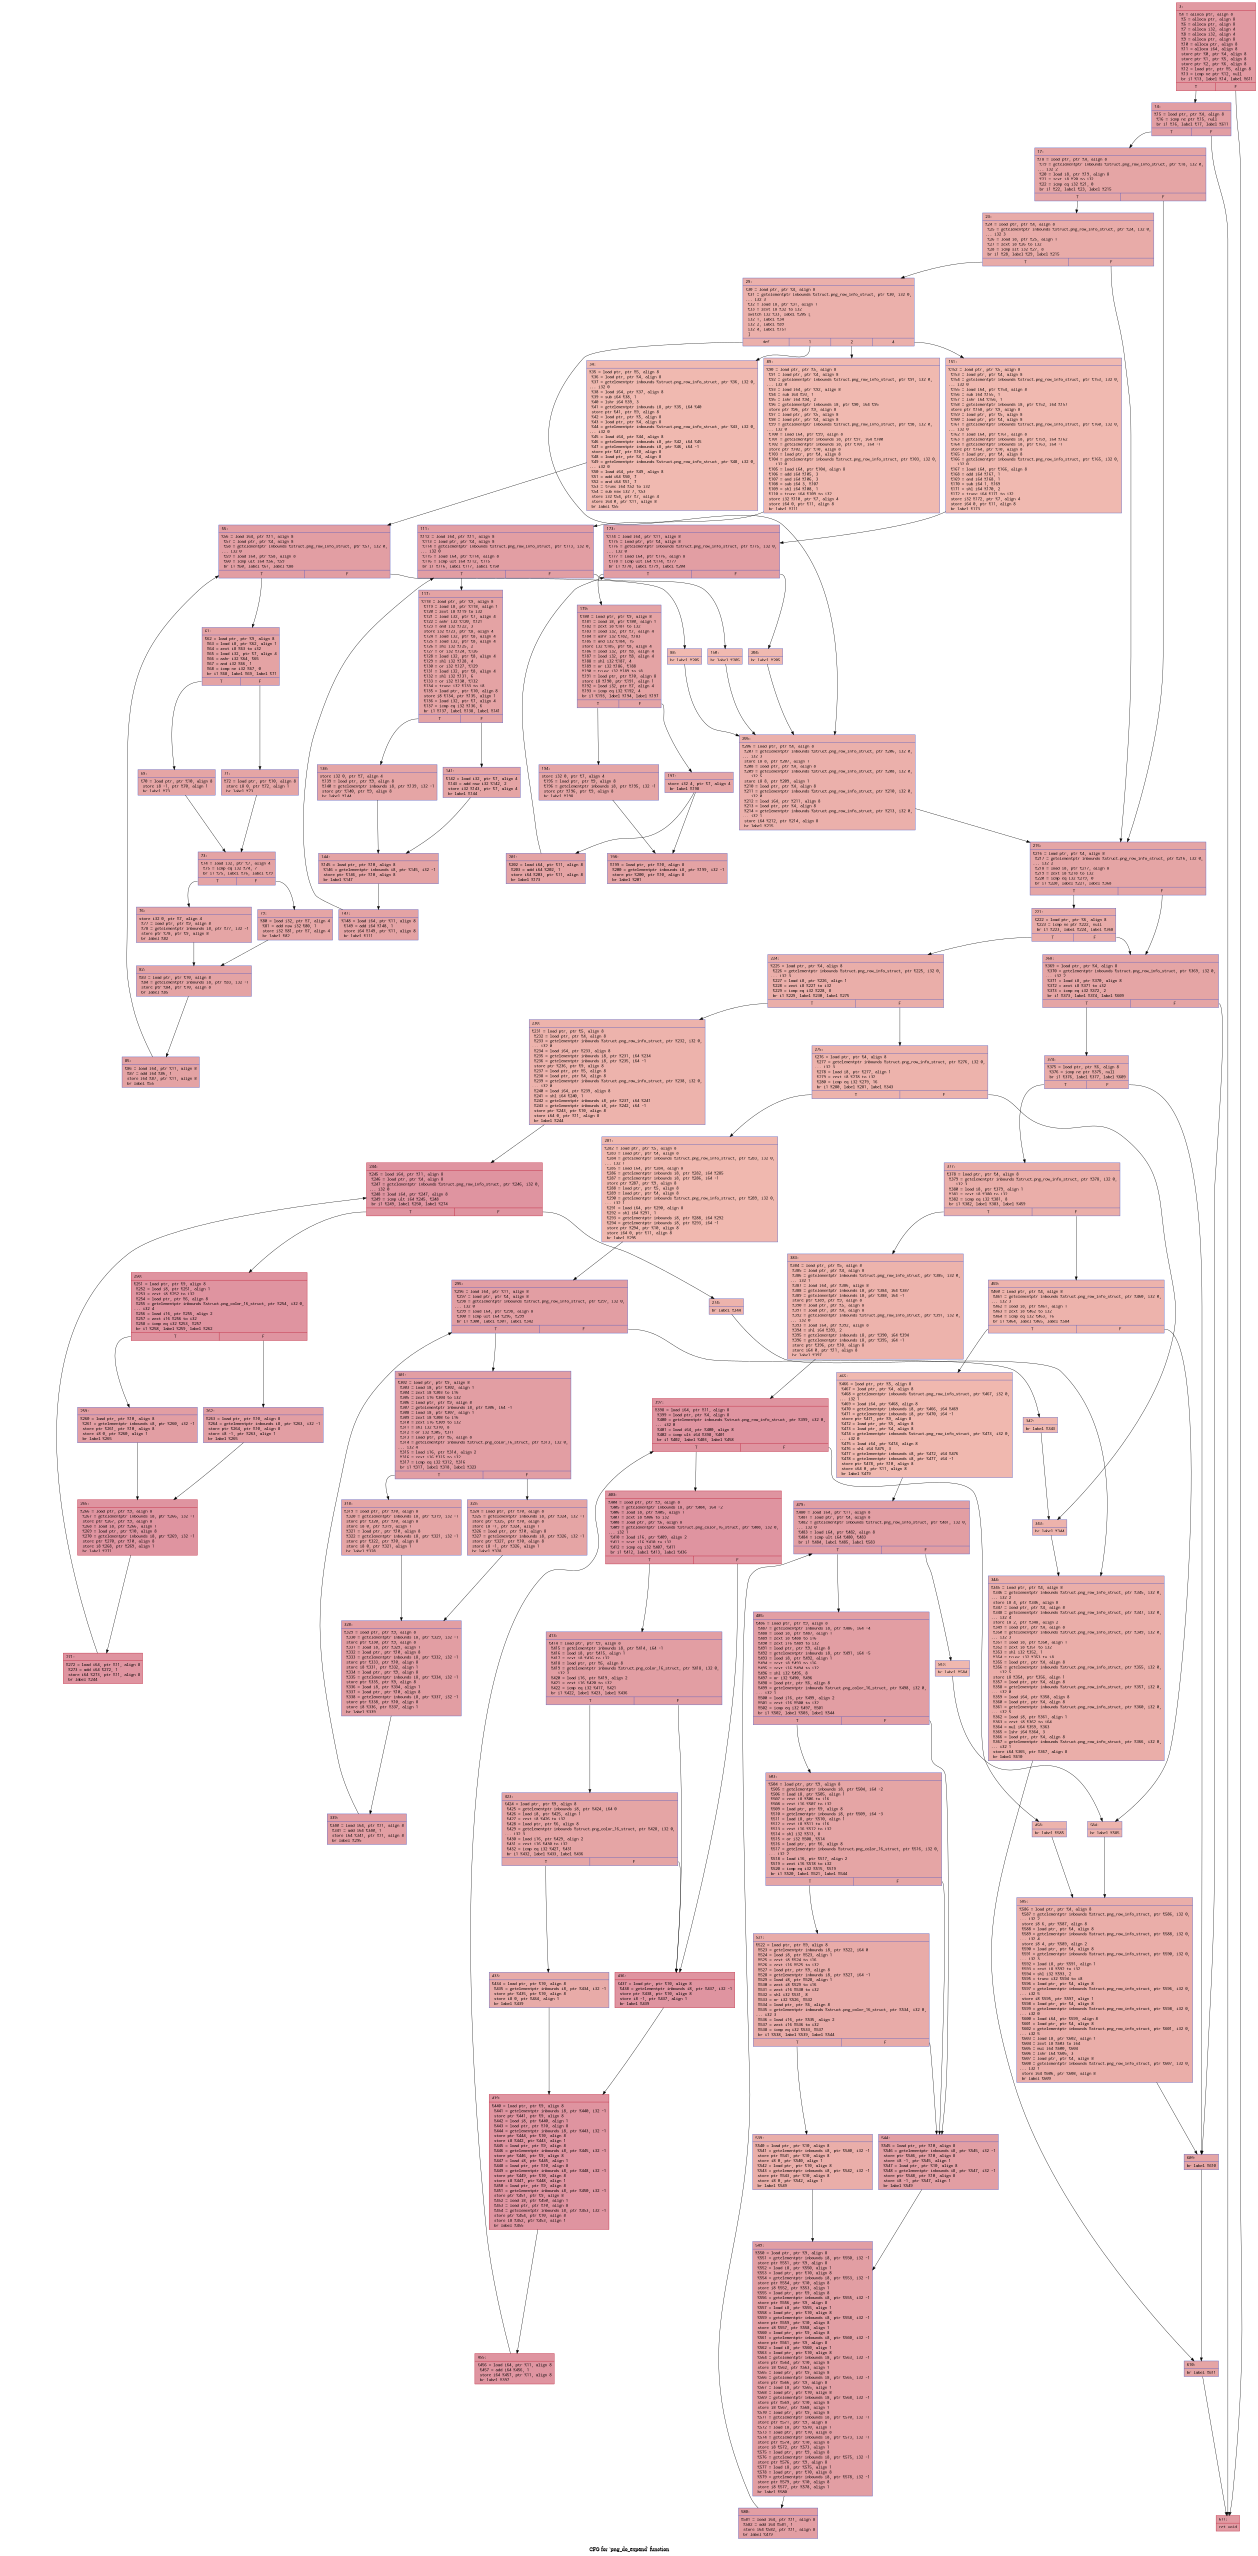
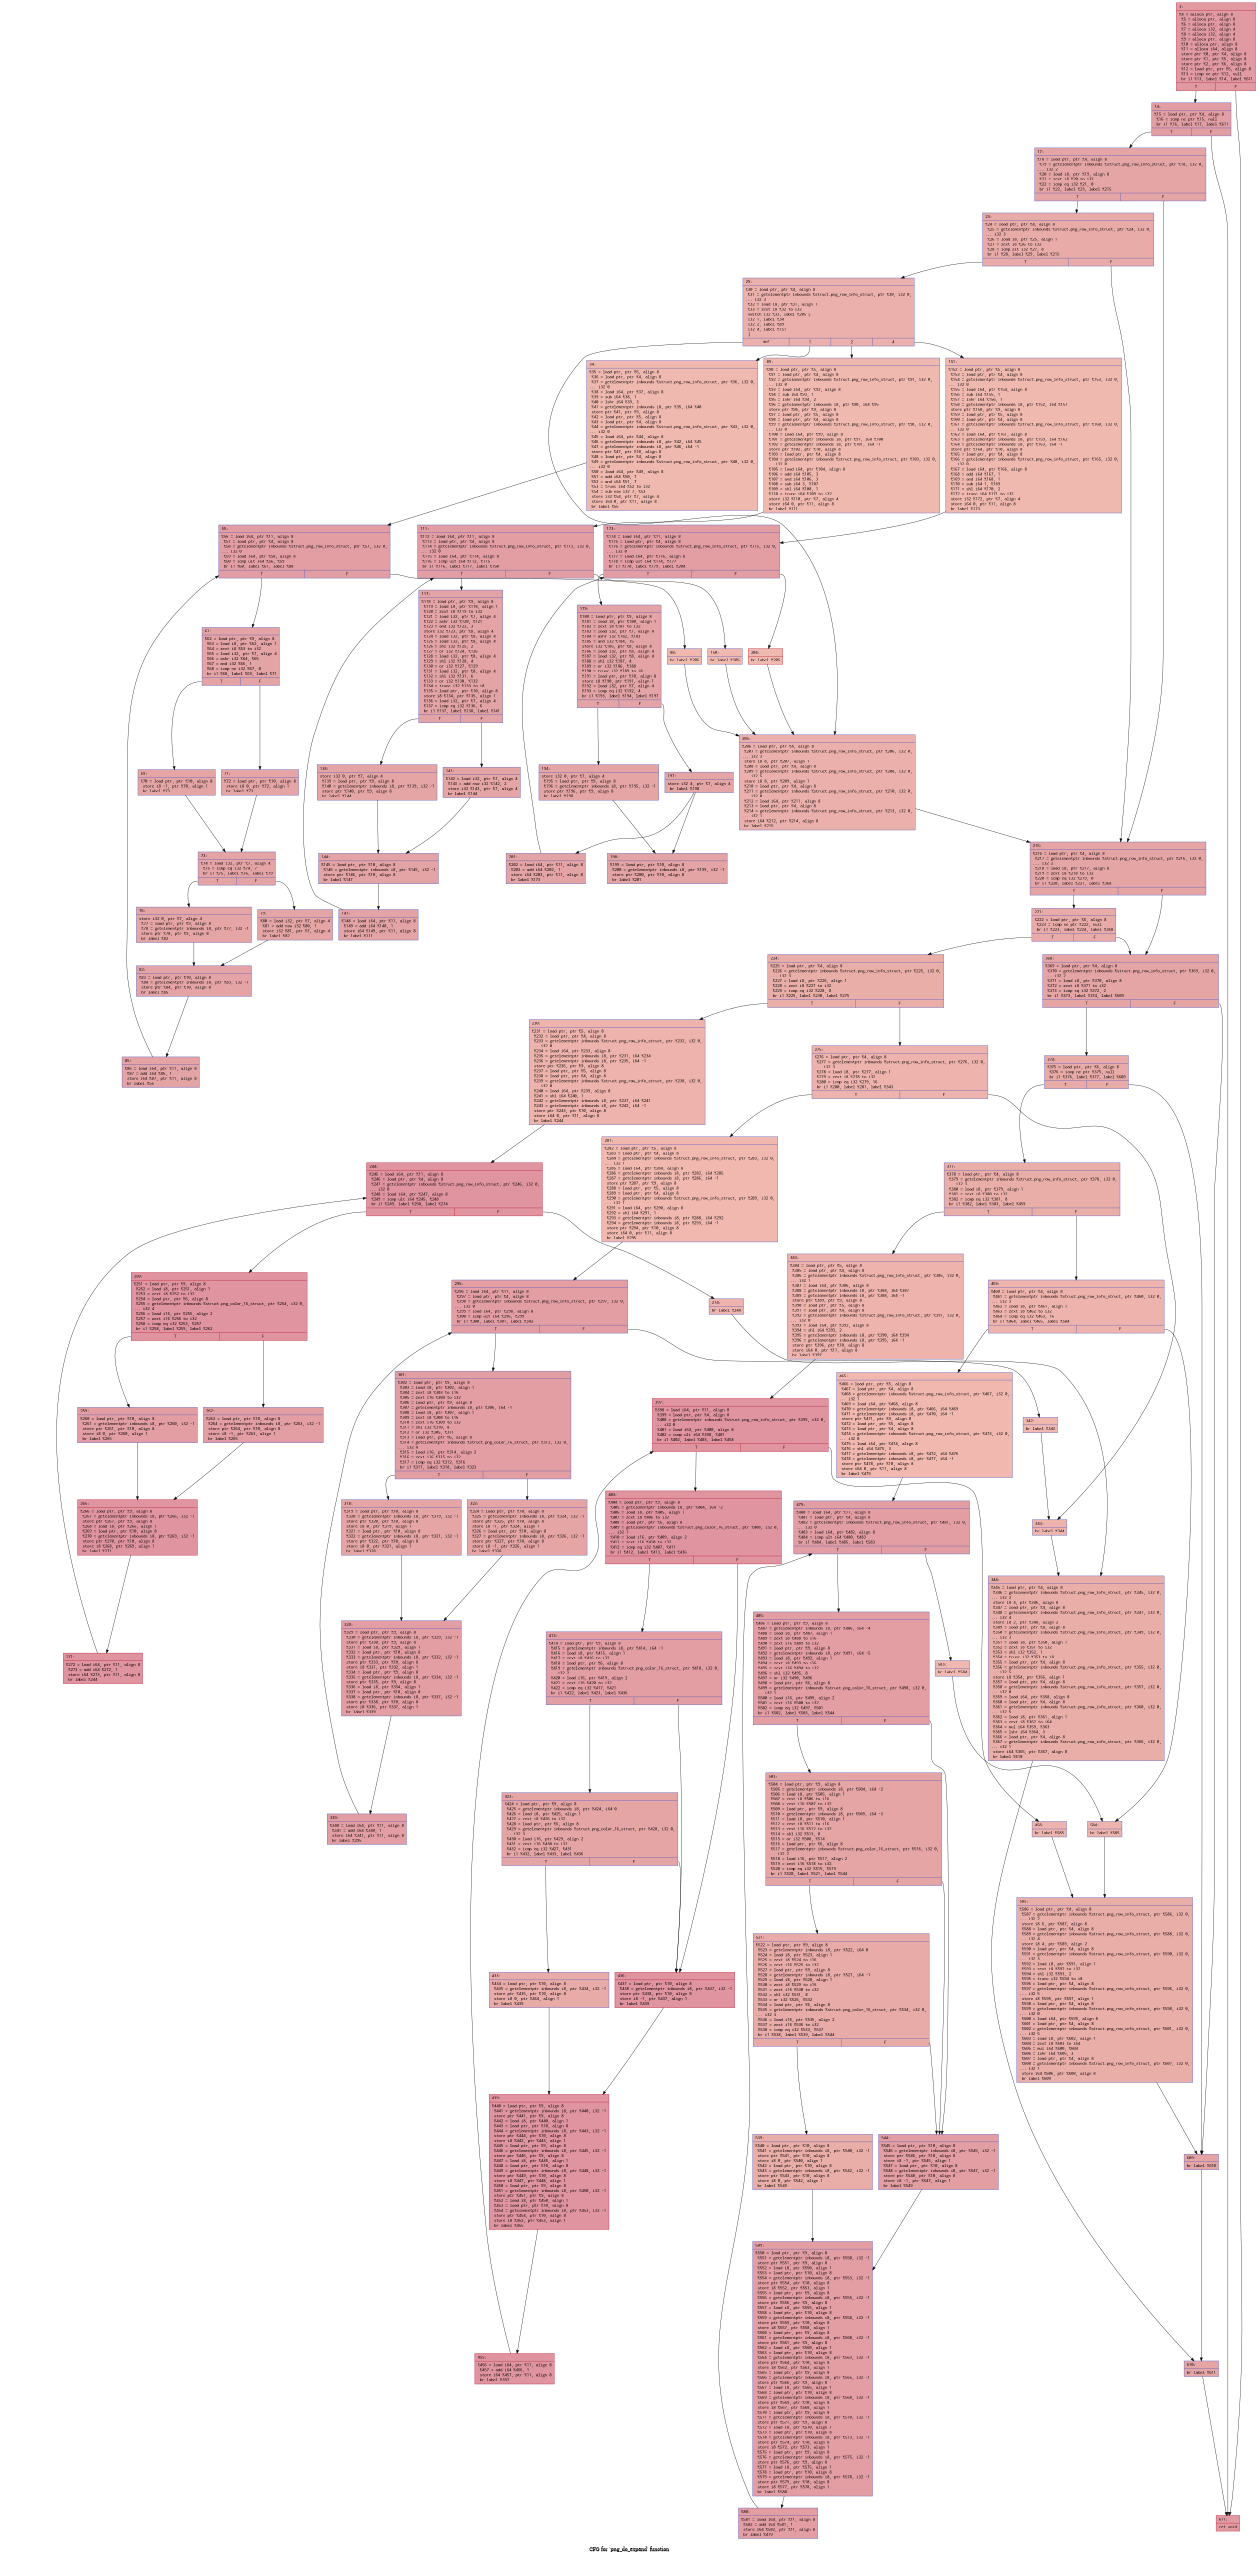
node "204:": color #3d50c3ff -> #b70d28ff
